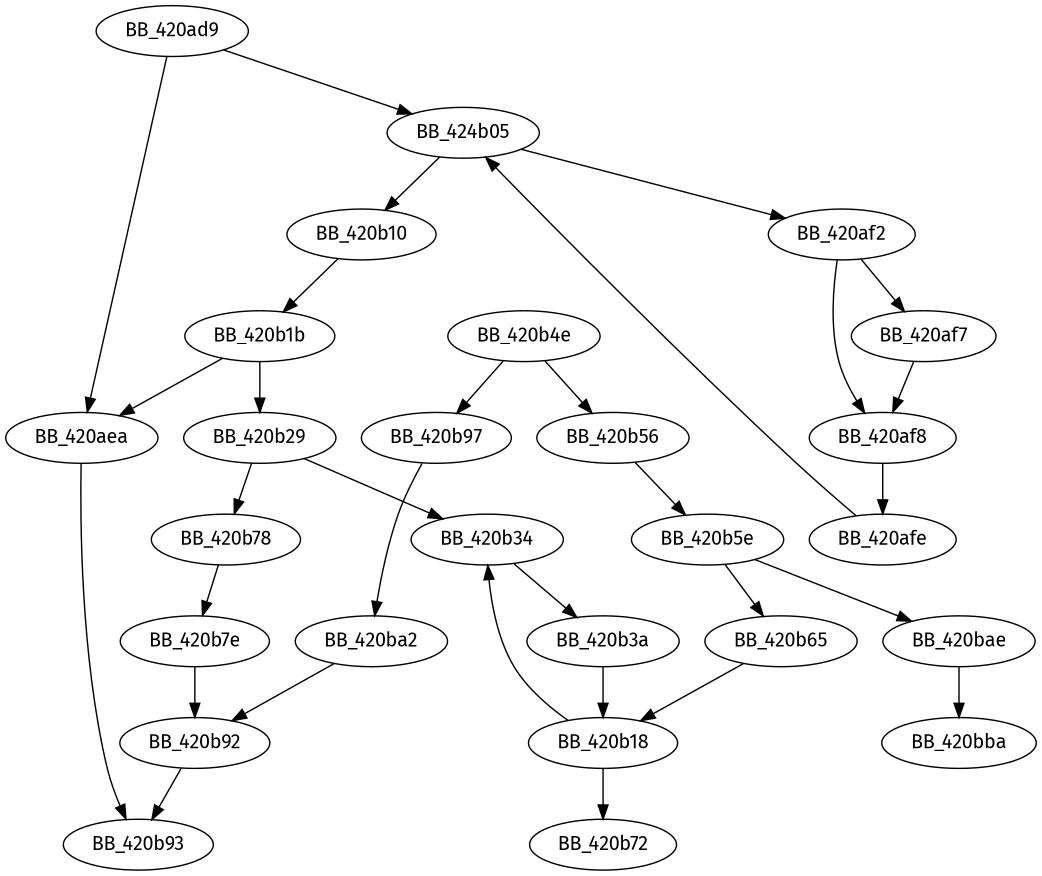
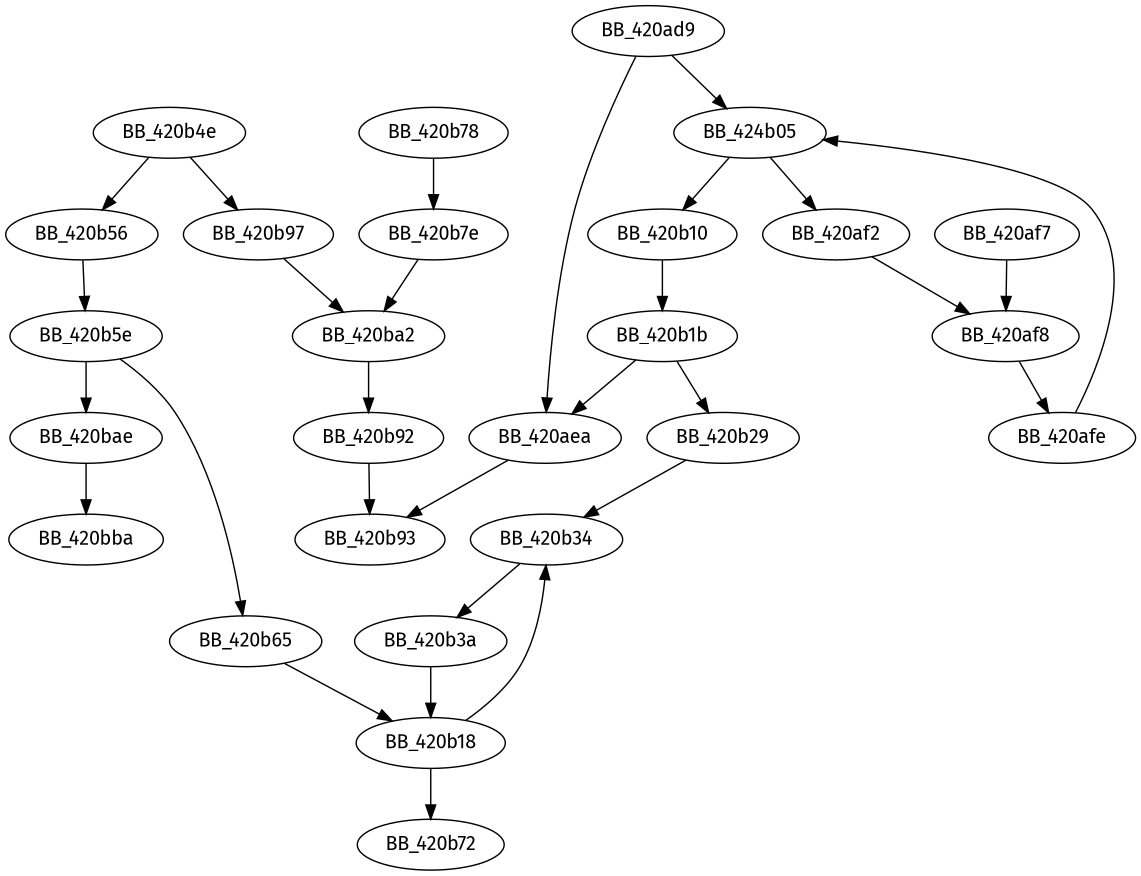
edge "BB_420af2" -> "BB_420af7": removed
edge "BB_420b29" -> "BB_420b78": removed
edge "BB_420b7e" -> "BB_420b92": now "BB_420b7e" -> "BB_420ba2"
